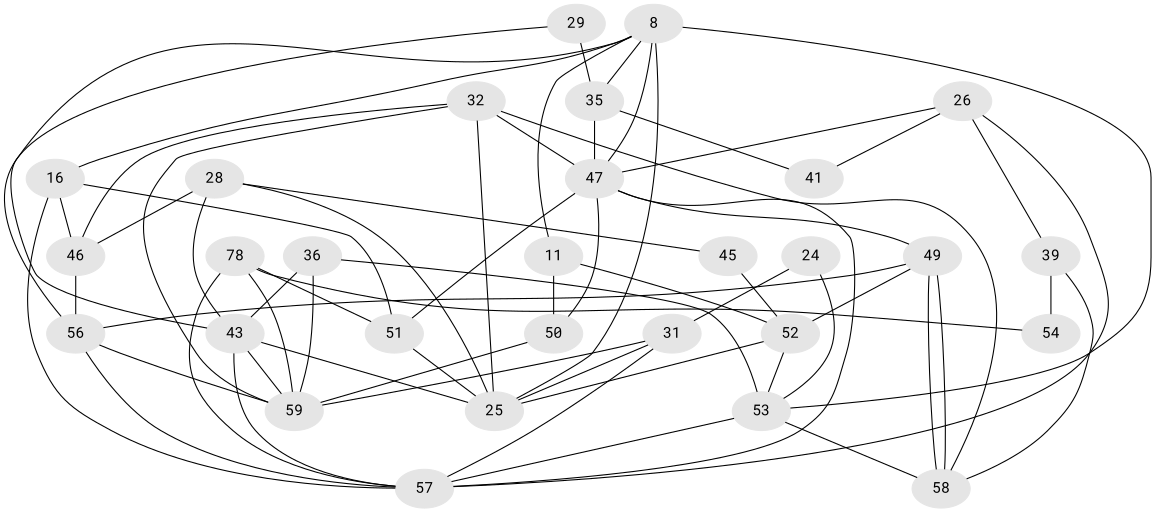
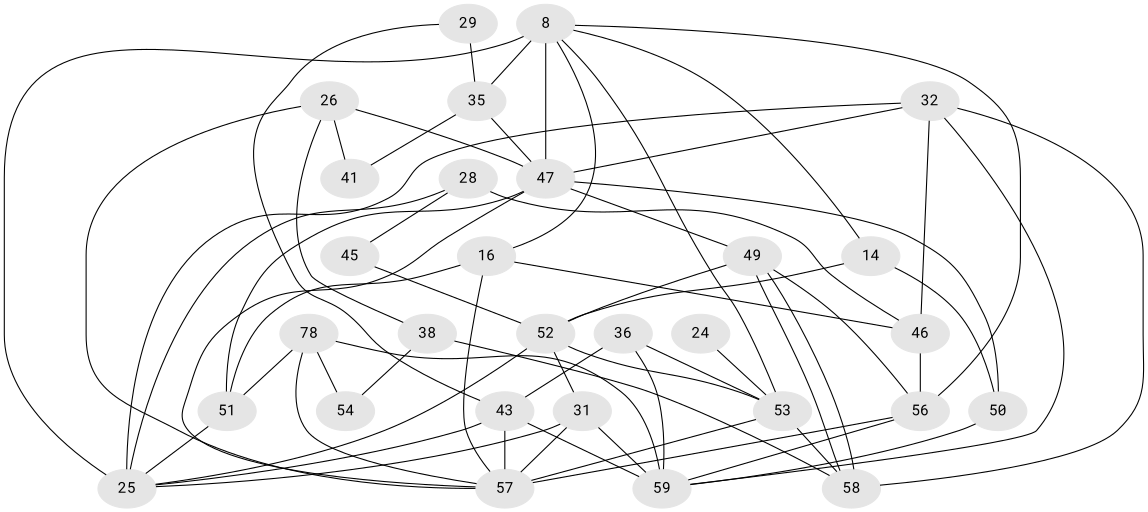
node "11": label "11" -> "14"
node "39": label "39" -> "38"
edge "28" -- "43": removed
edge "24" -- "31": now "52" -- "31"
